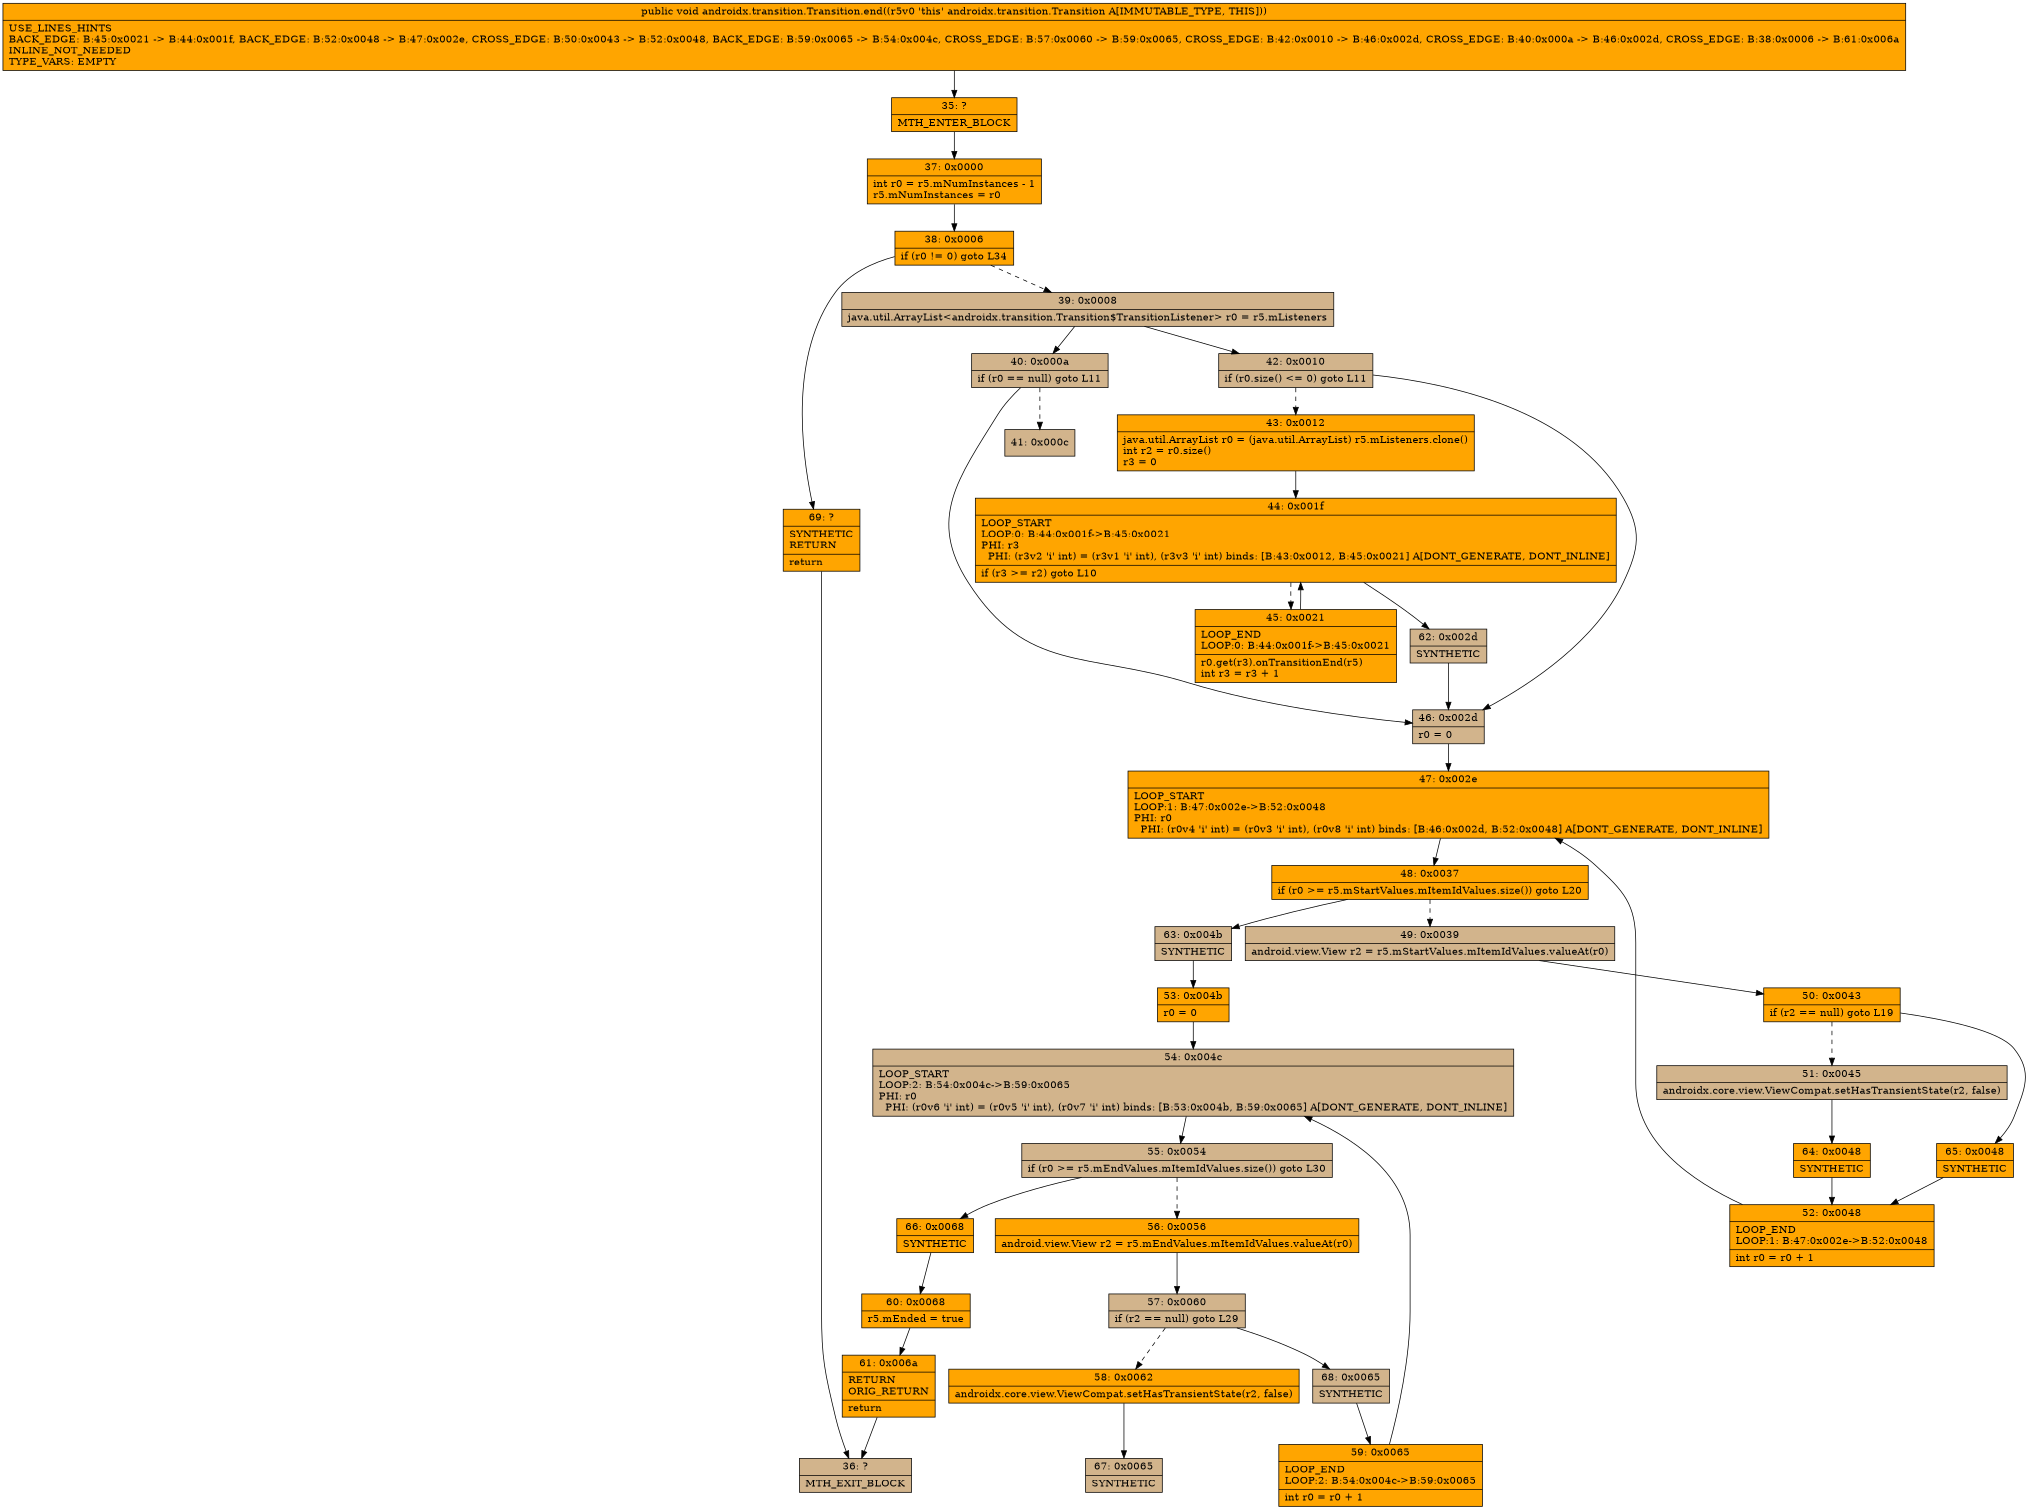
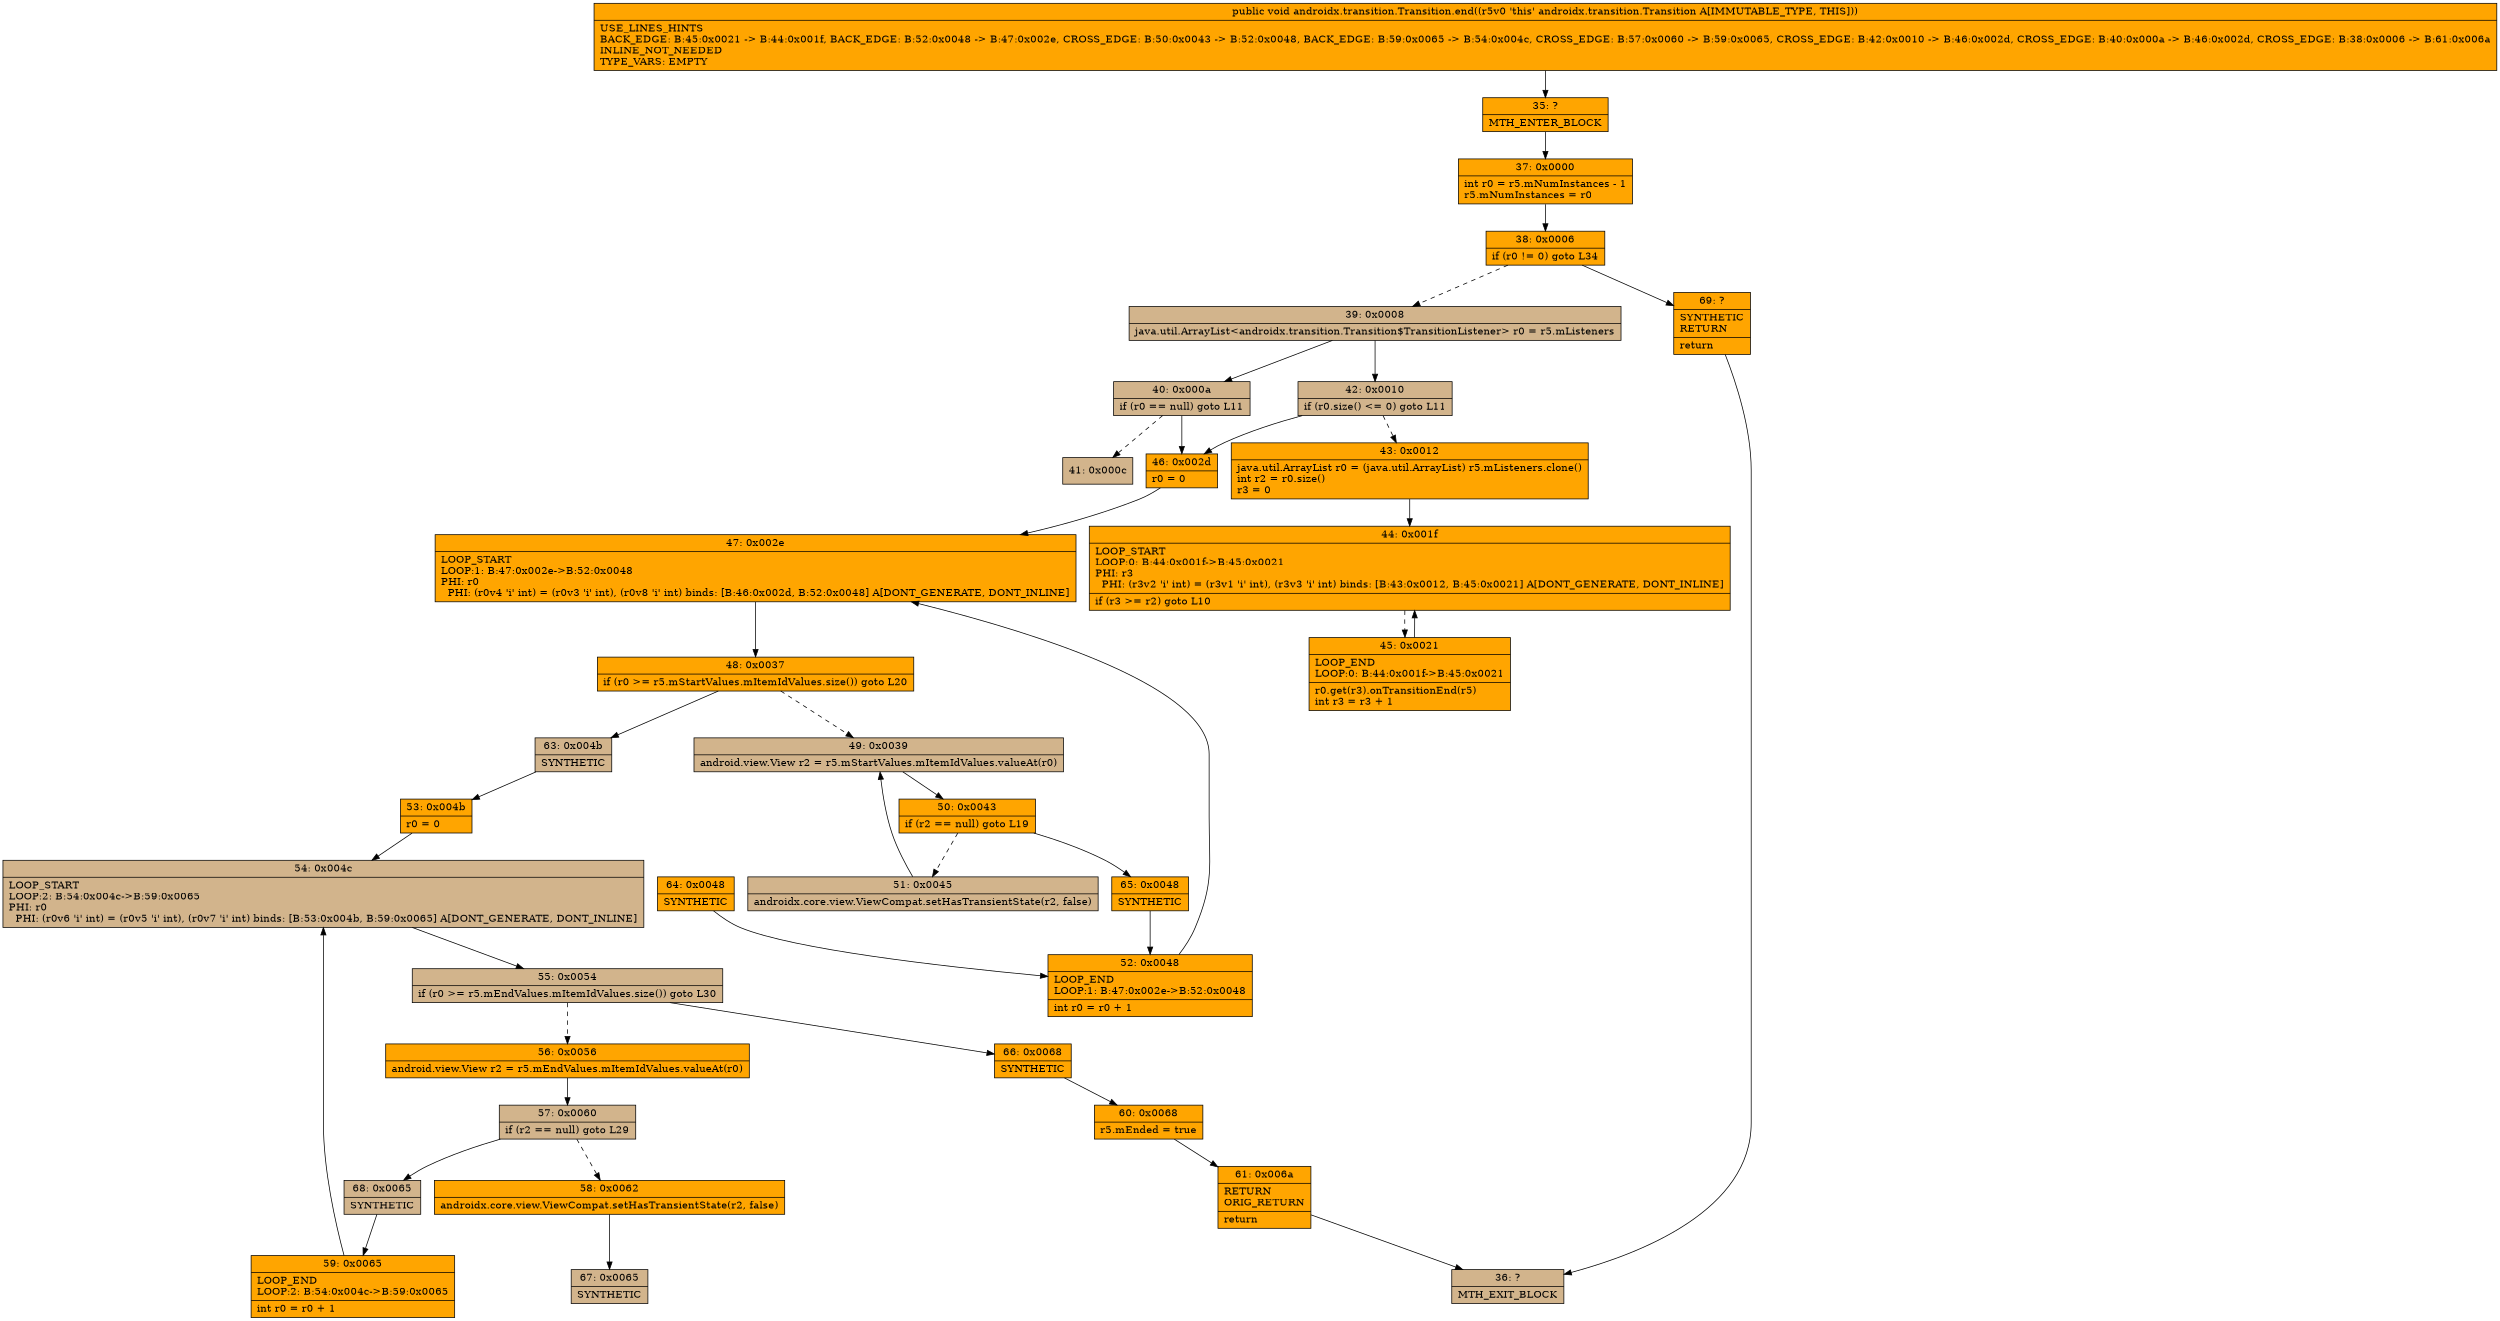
node "62: 0x002d": removed
node "46: 0x002d": fillcolor tan -> orange
edge "51: 0x0045" -> "64: 0x0048": now "51: 0x0045" -> "49: 0x0039"
